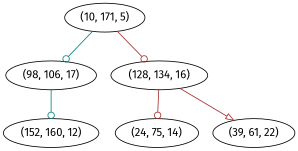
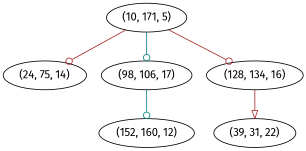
edge "(128, 134, 16)" -> "(24, 75, 14)": now "(10, 171, 5)" -> "(24, 75, 14)"
node "(39, 61, 22)": label "(39, 61, 22)" -> "(39, 31, 22)"
